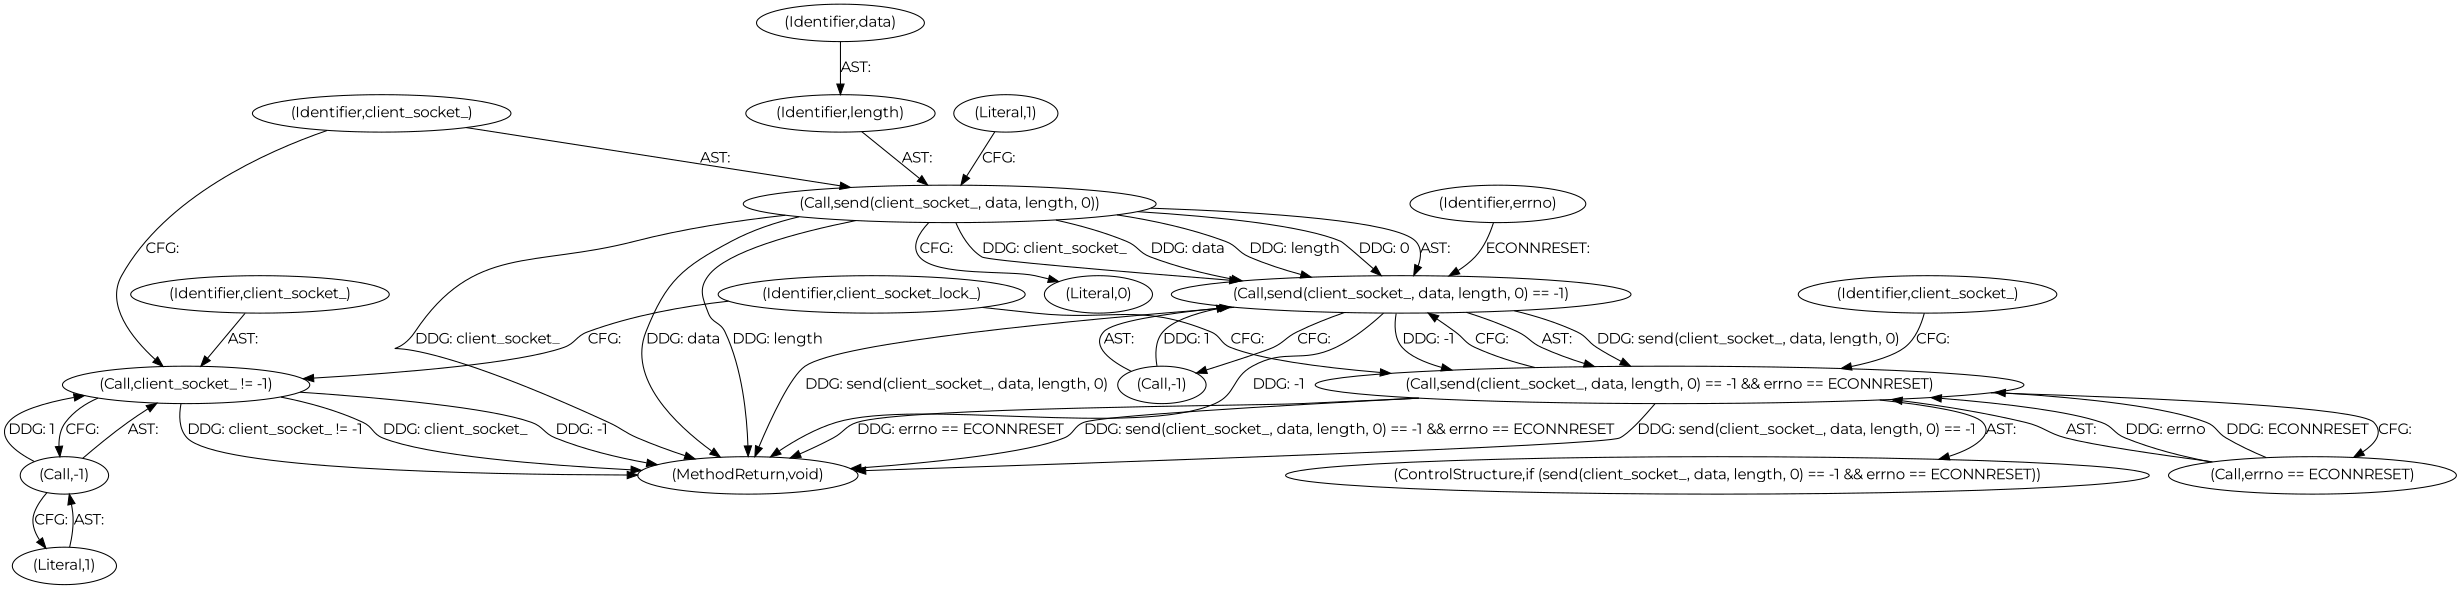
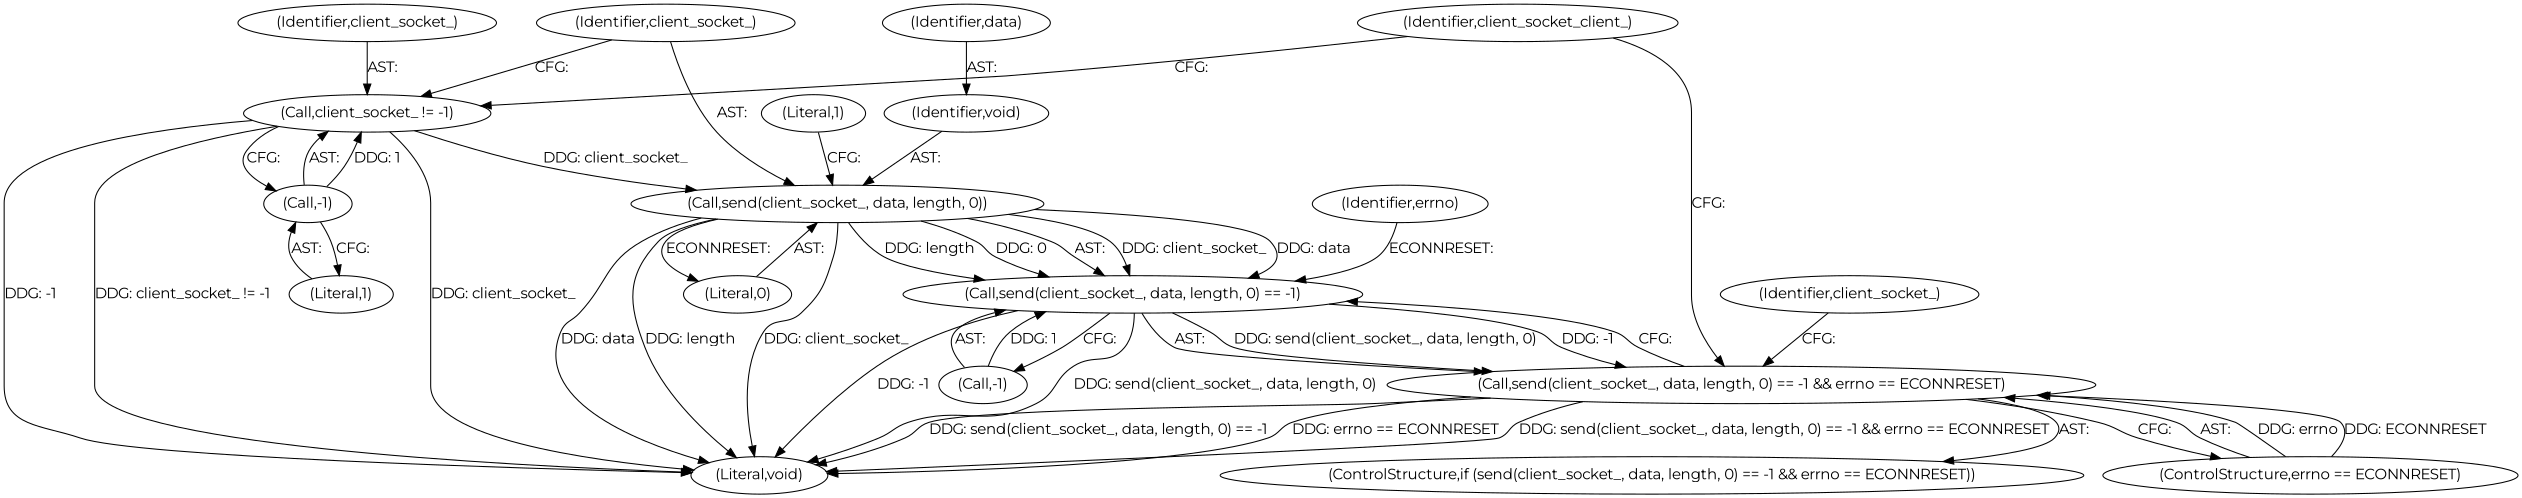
node "(Identifier,length)": label "(Identifier,length)" -> "(Identifier,void)"
edge "(Call,client_socket_ != -1)" -> "(Call,send(client_socket_, data, length, 0))": added, label "DDG: client_socket_"
edge "(Call,send(client_socket_, data, length, 0))" -> "(Literal,0)": label "CFG: " -> "ECONNRESET: "
edge "(Literal,0)" -> "(Call,send(client_socket_, data, length, 0))": added, label "AST:"
node "(Identifier,client_socket_lock_)": label "(Identifier,client_socket_lock_)" -> "(Identifier,client_socket_client_)"
node "(MethodReturn,void)": label "(MethodReturn,void)" -> "(Literal,void)"
node "(Call,errno == ECONNRESET)": label "(Call,errno == ECONNRESET)" -> "(ControlStructure,errno == ECONNRESET)"
